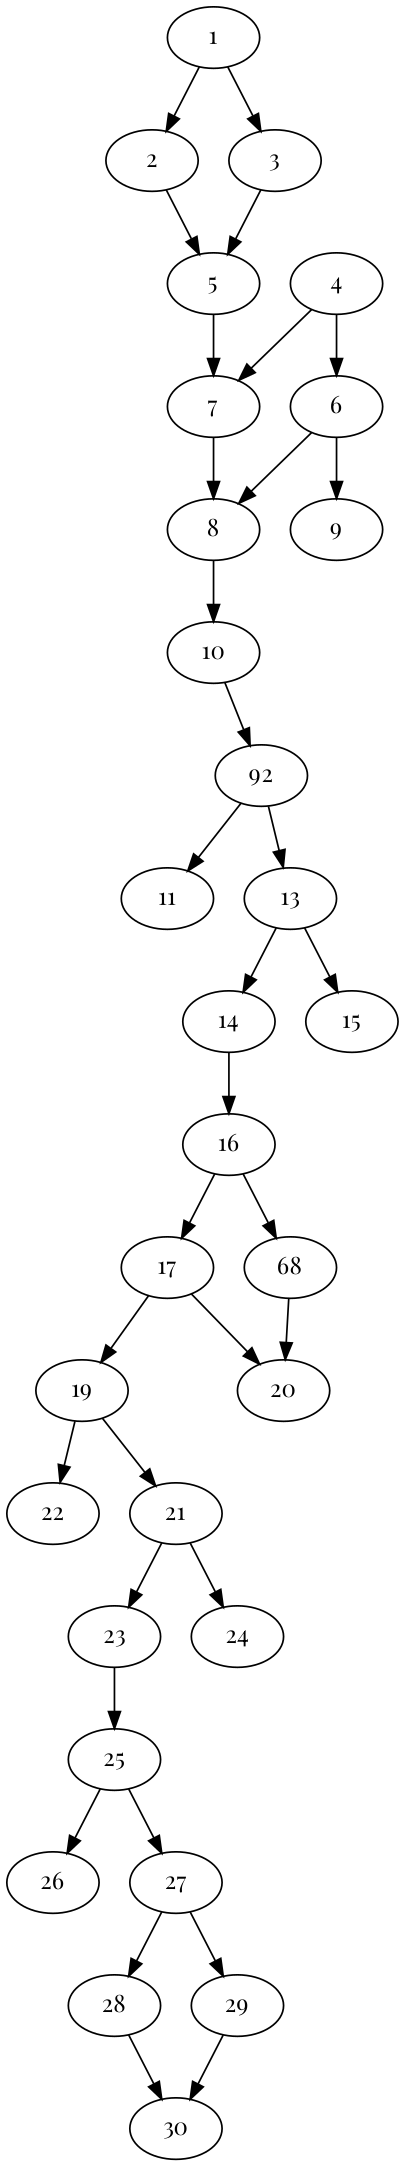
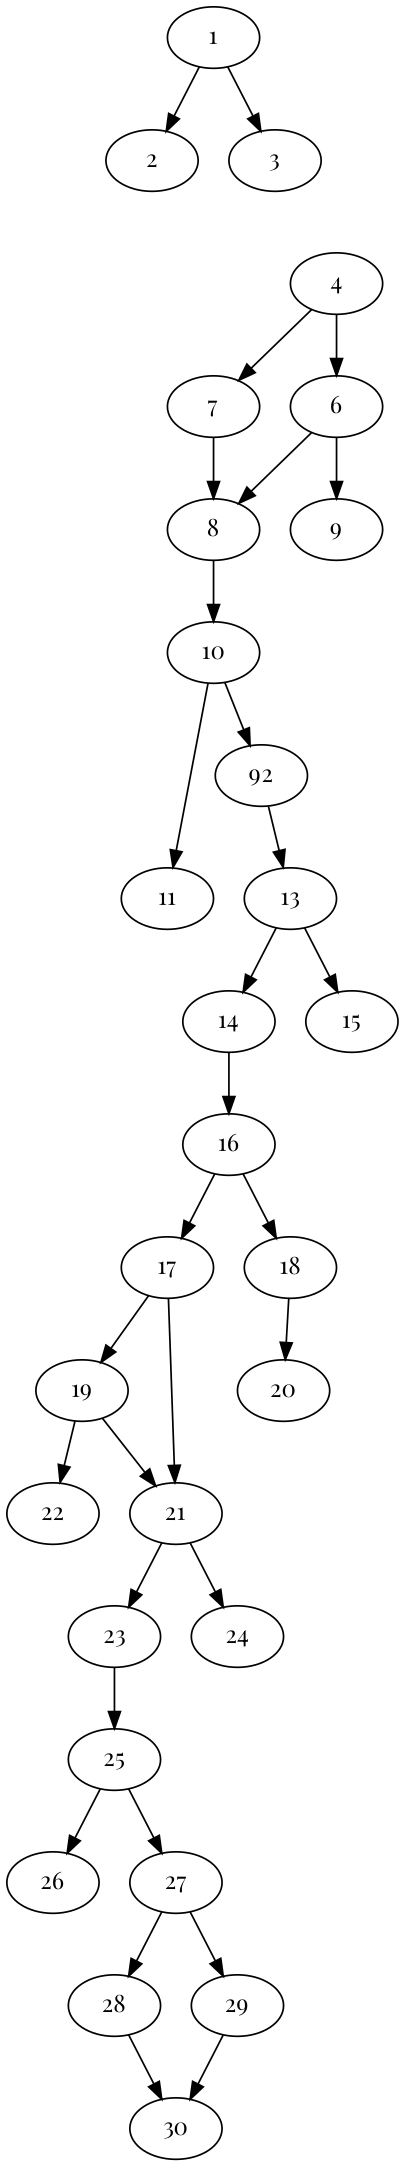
node "5": removed
edge "92" -> "11": now "10" -> "11"
node "68": label "68" -> "18"
edge "17" -> "20": now "17" -> "21"
